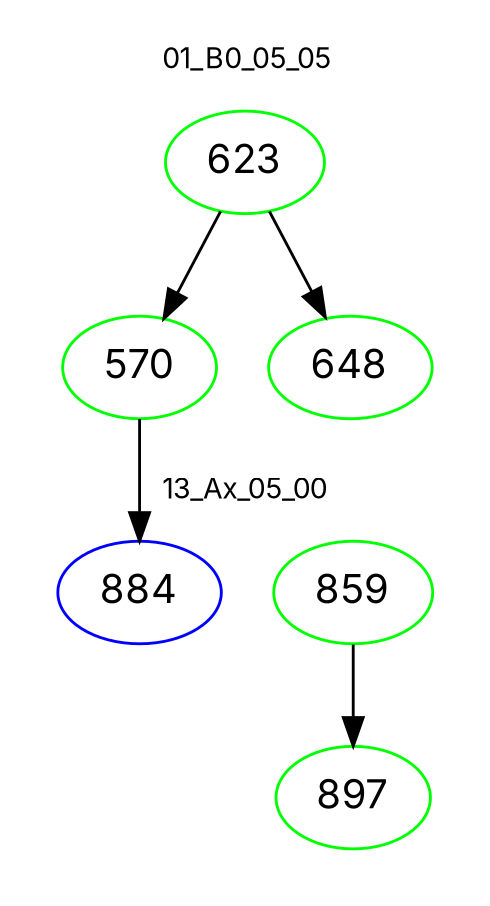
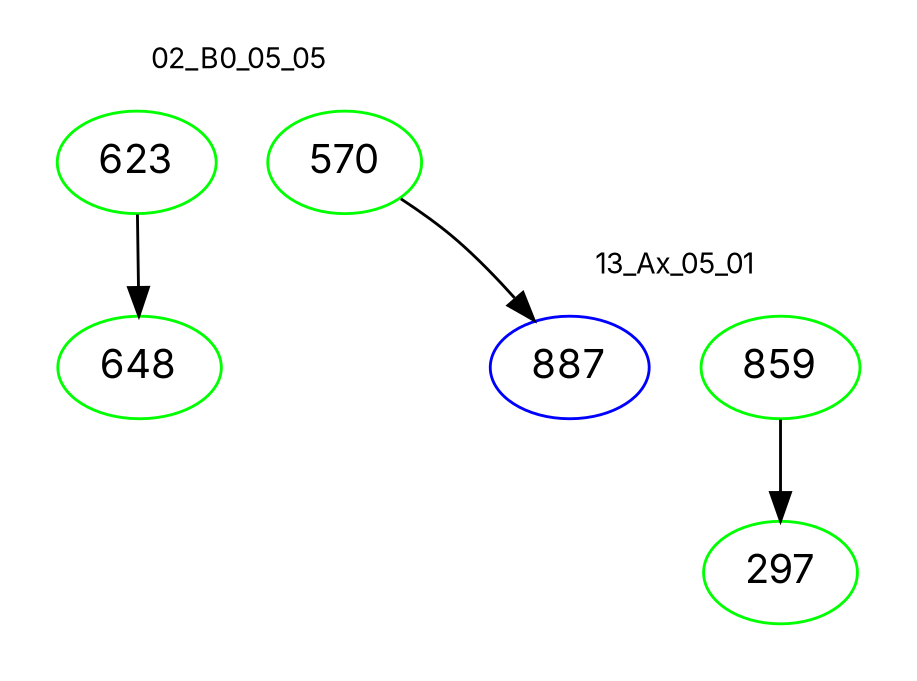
cluster "01_B0_05_05": label "01_B0_05_05" -> "02_B0_05_05"
edge "623" -> "570": removed
cluster "13_Ax_05_00": label "13_Ax_05_00" -> "13_Ax_05_01"
node "884": label "884" -> "887"
node "897": label "897" -> "297"
